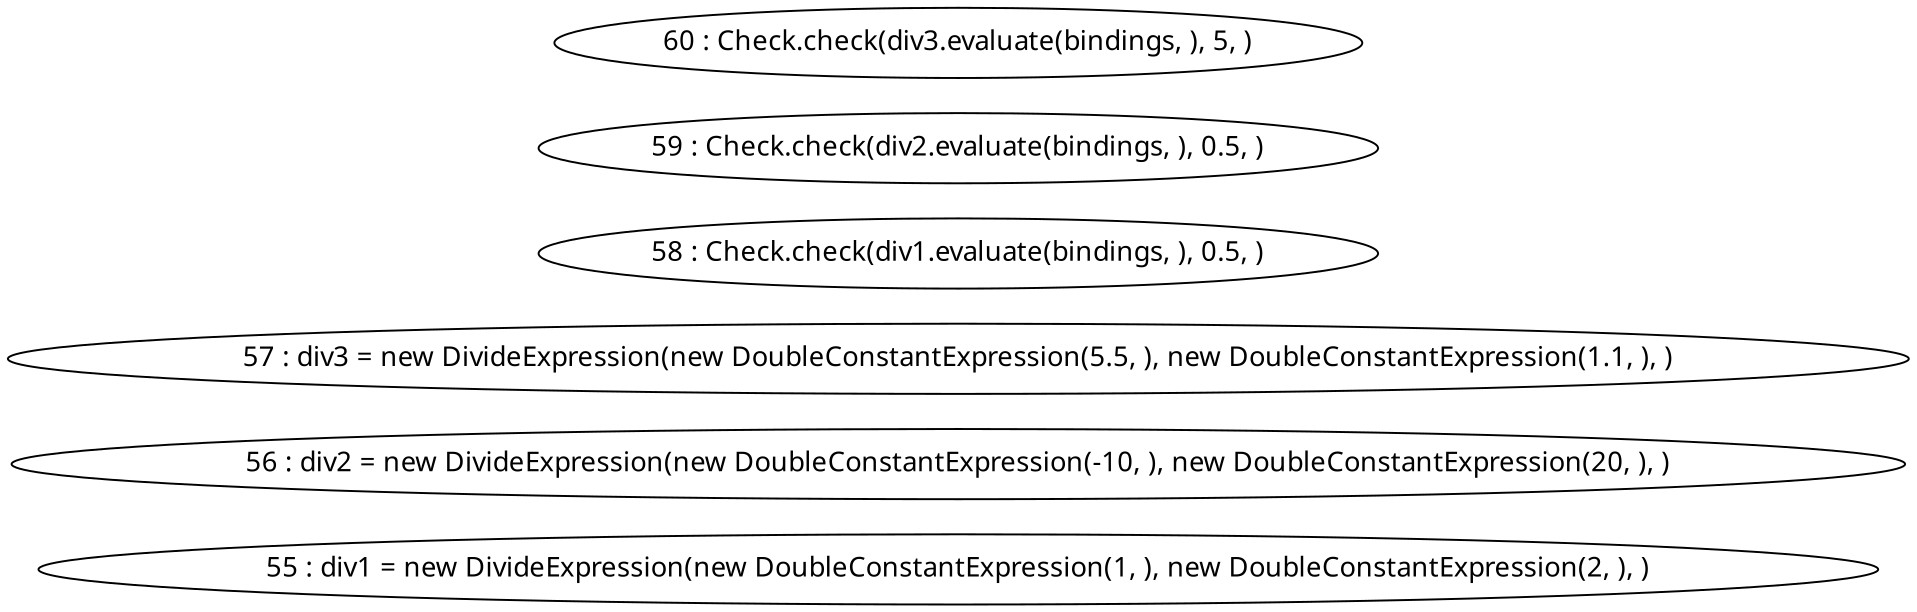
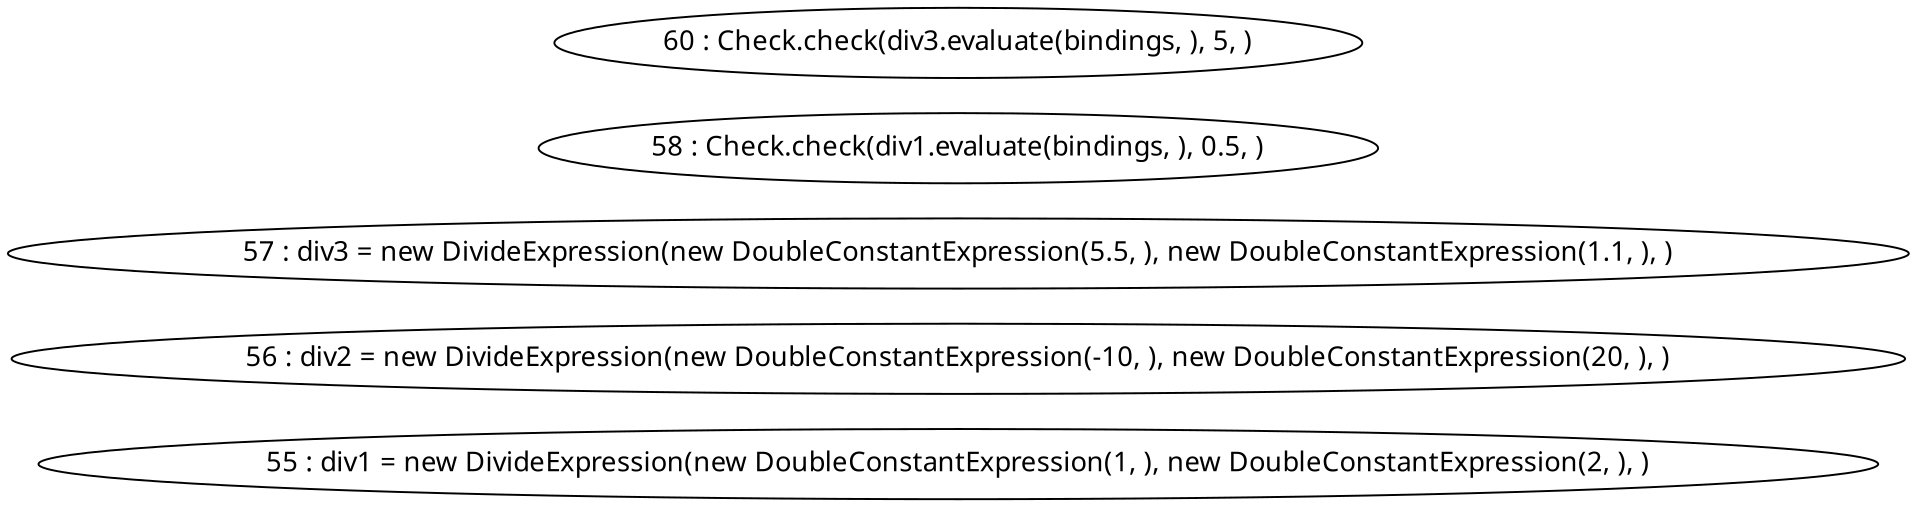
node "59 : Check.check(div2.evaluate(bindings, ), 0.5, )": removed
